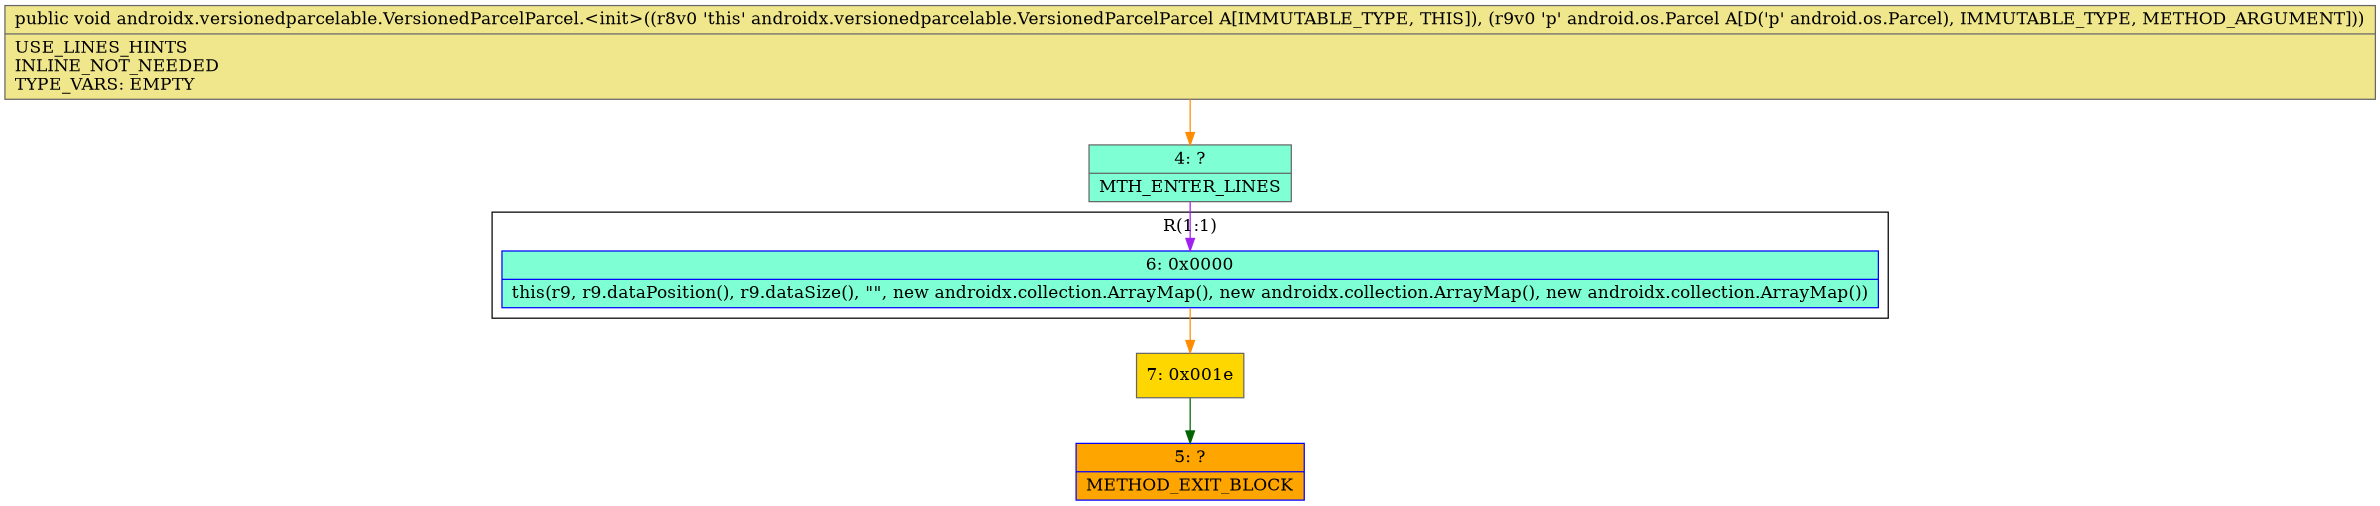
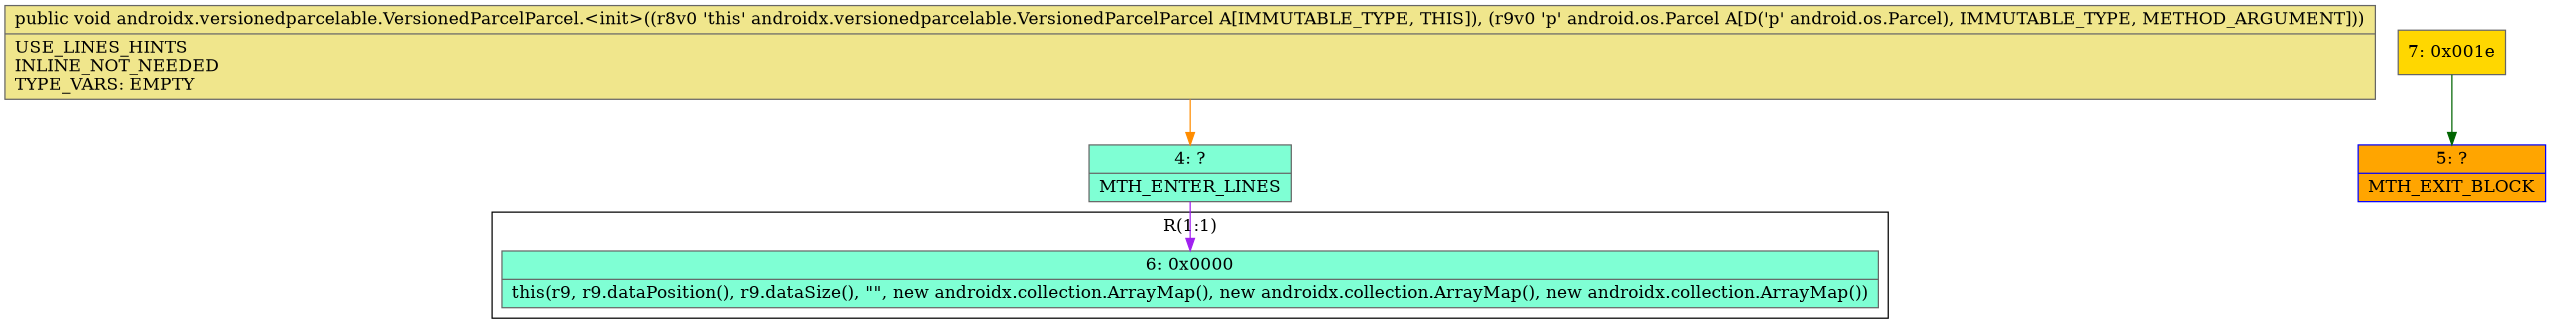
node "6: 0x0000": color blue -> gray40
edge "6: 0x0000" -> "7: 0x001e": removed
node "5: ?": text "METHOD_EXIT_BLOCK" -> "MTH_EXIT_BLOCK"
